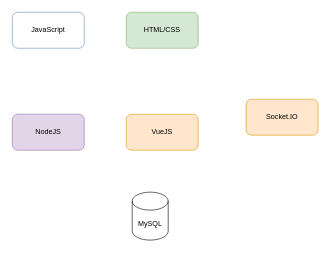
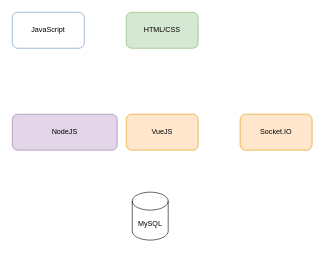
node "Socket.IO": moved (282, 117) -> (276, 132)
node "NodeJS": size 72x36 -> 105x36
